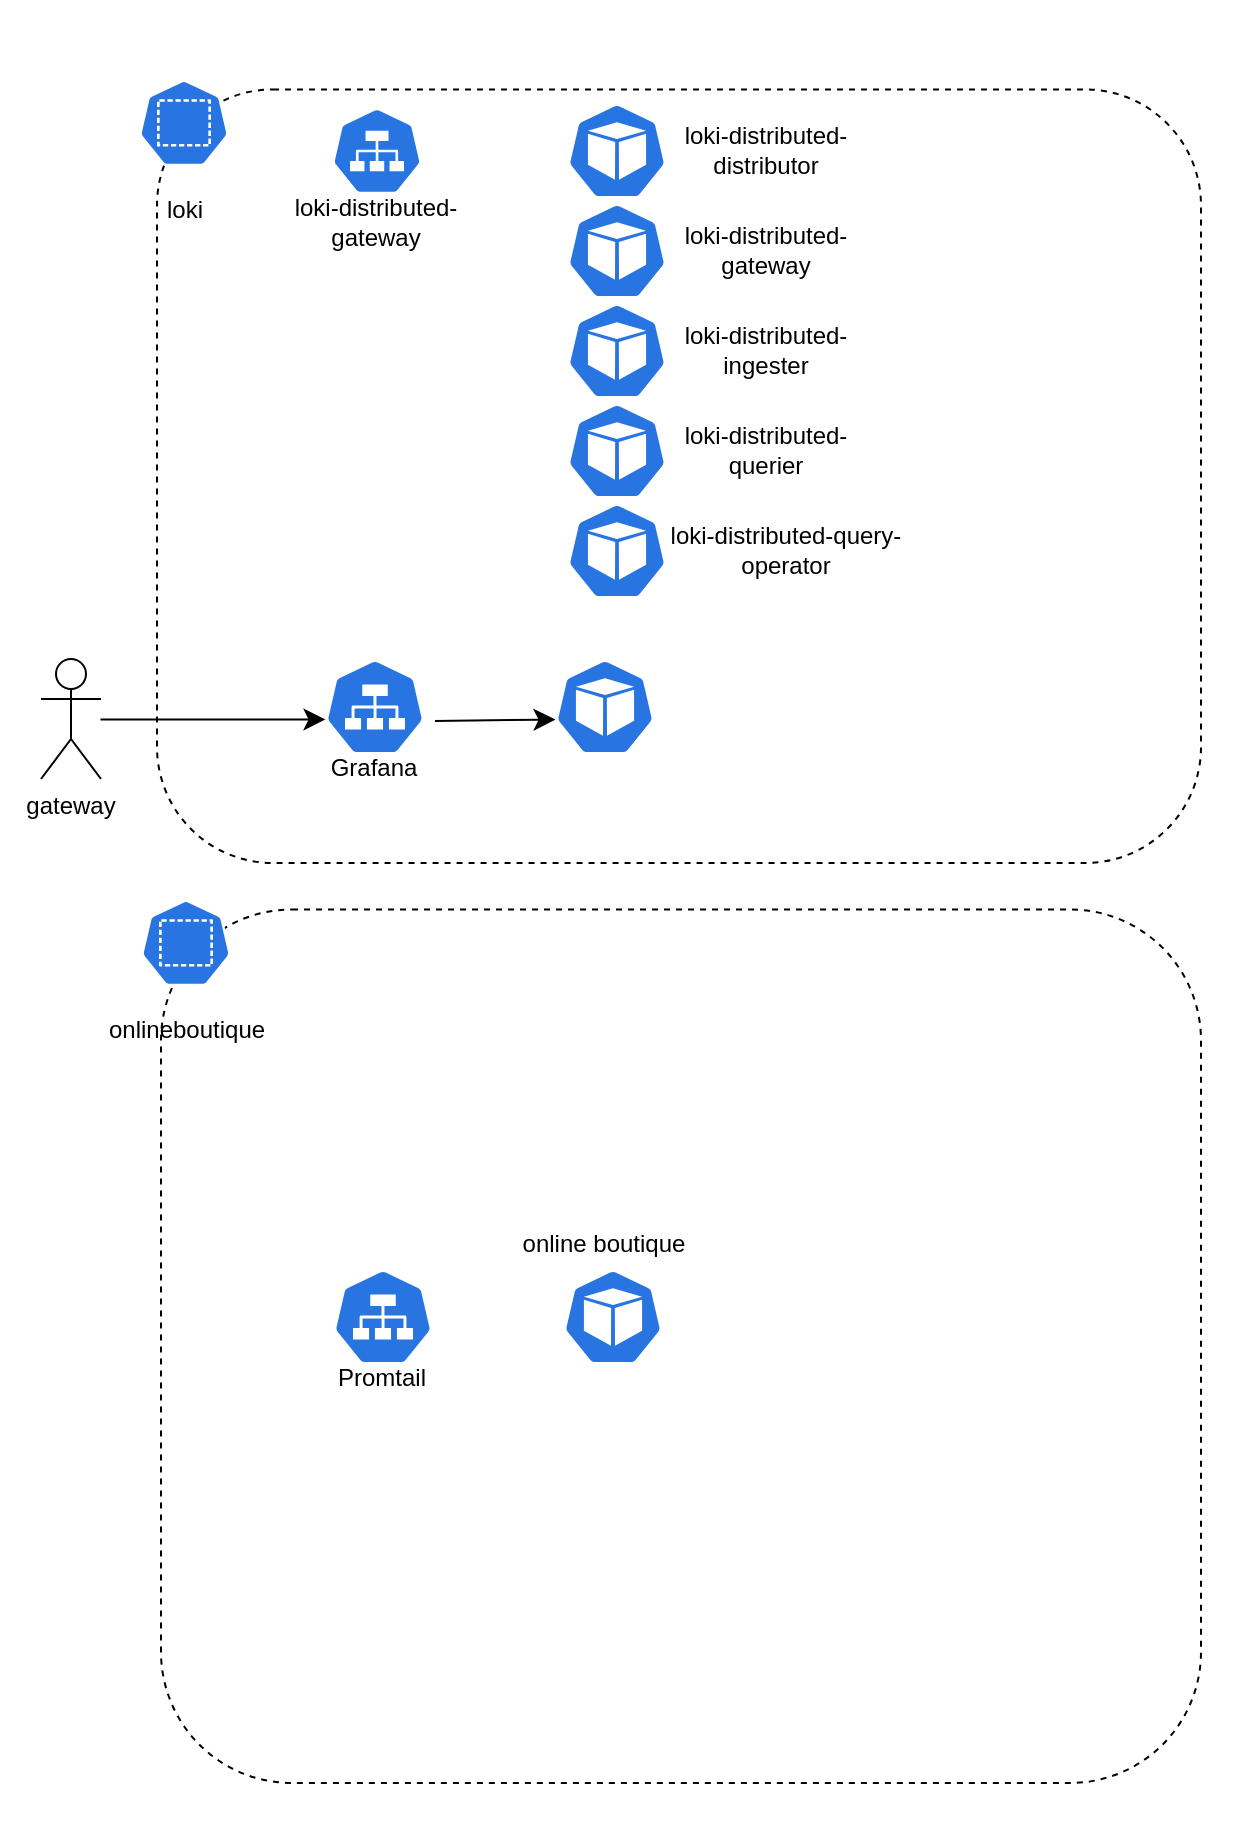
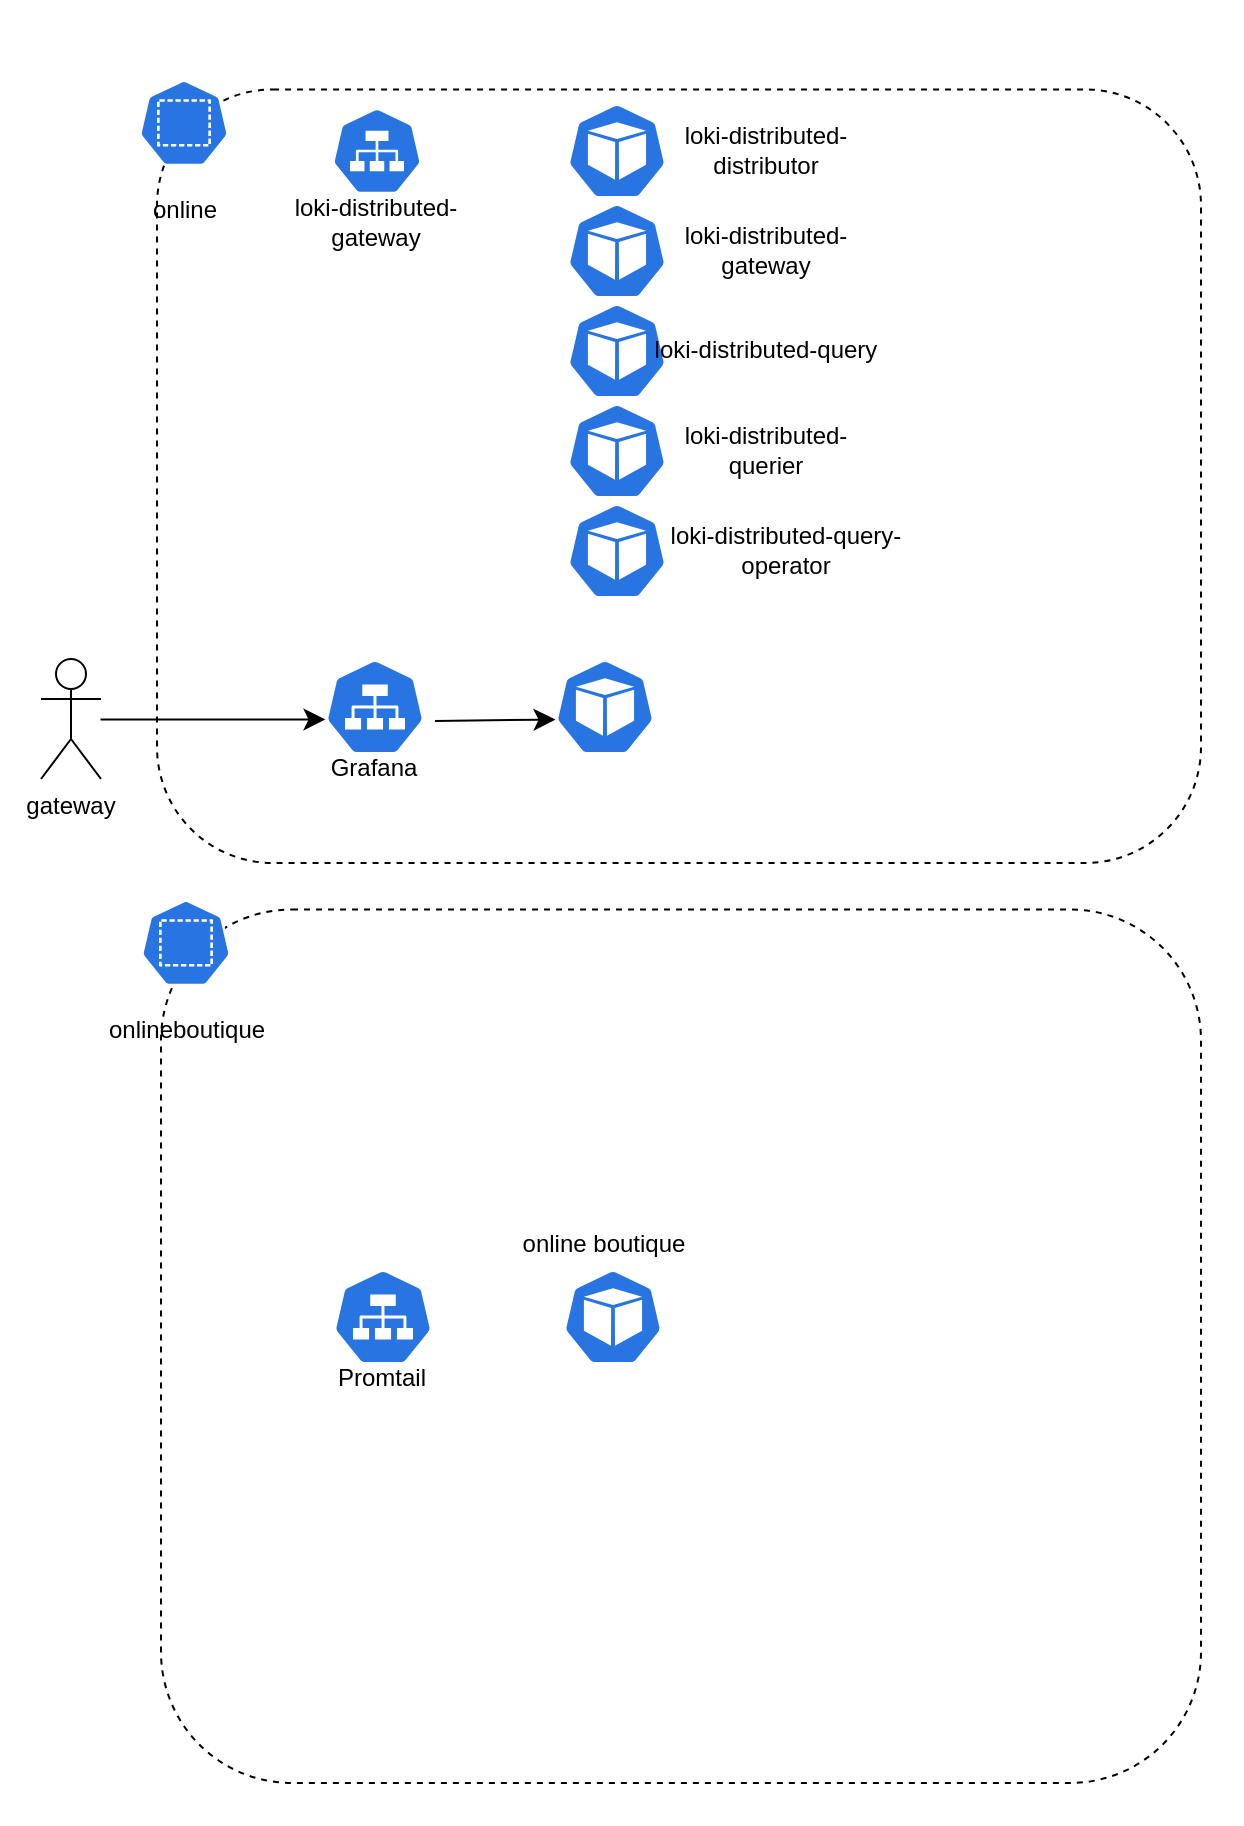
node "loki": label "loki" -> "online"
node "loki-distributed-ingester": label "loki-distributed-ingester" -> "loki-distributed-query"
